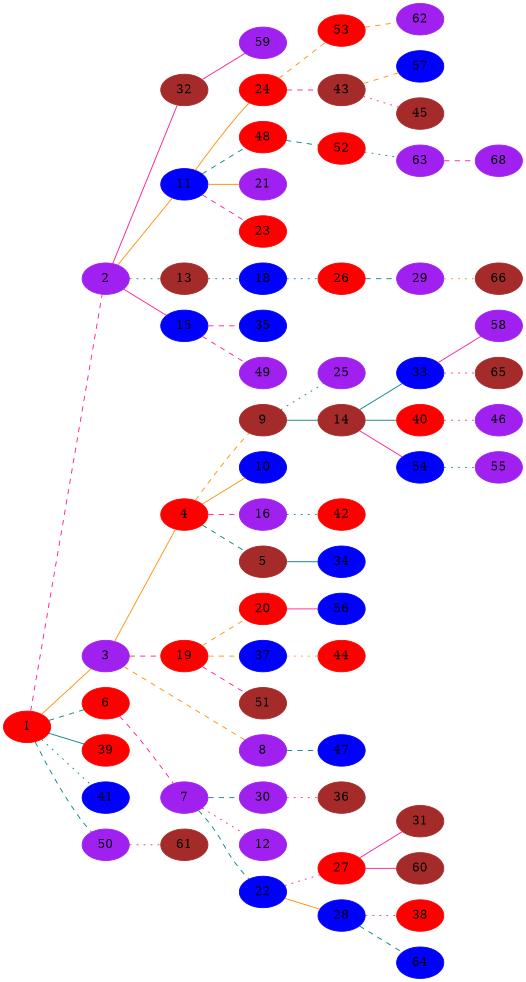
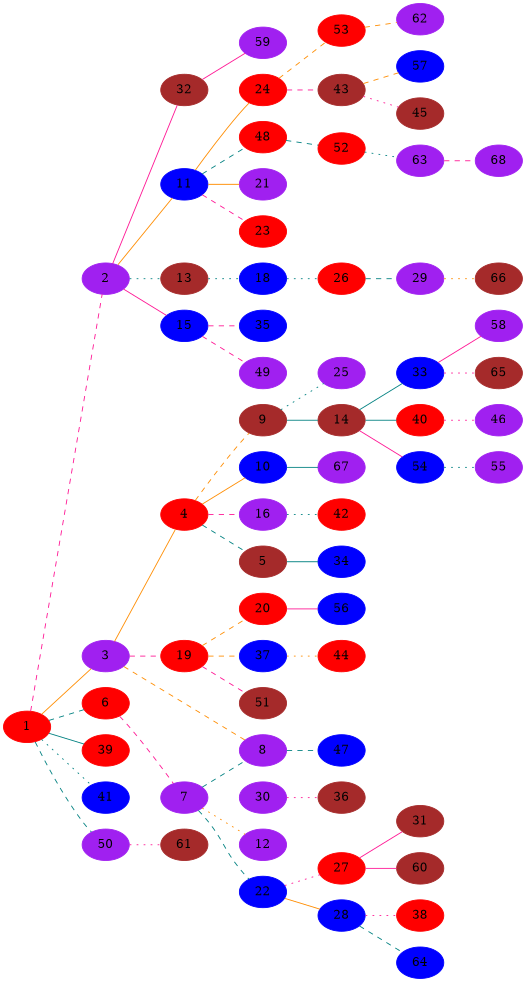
node "67": added
edge "7" -- "30": now "7" -- "8"
edge "7" -- "12": color deeppink -> darkorange
